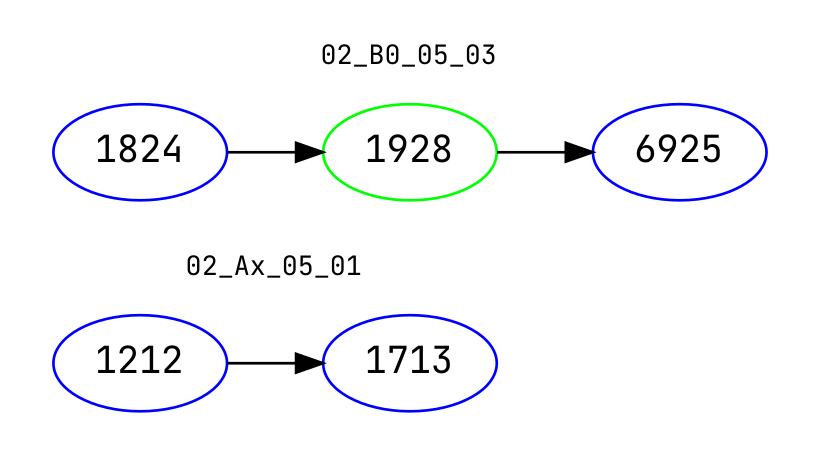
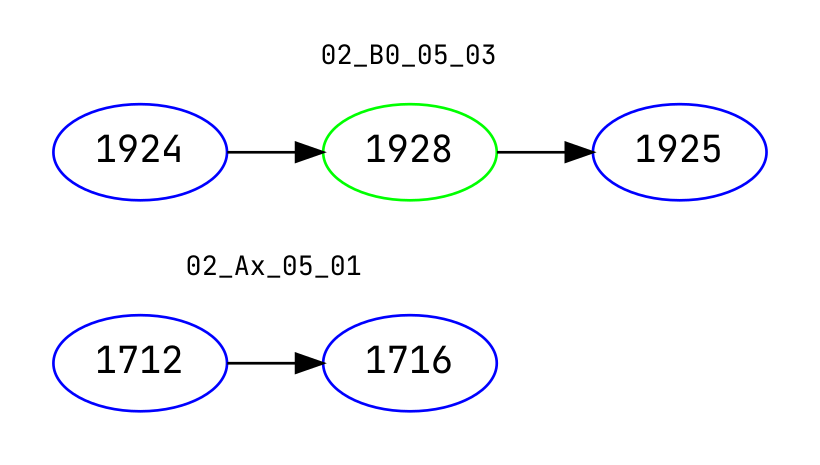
node "1824": label "1824" -> "1924"
node "6925": label "6925" -> "1925"
node "1212": label "1212" -> "1712"
node "1713": label "1713" -> "1716"
